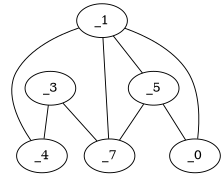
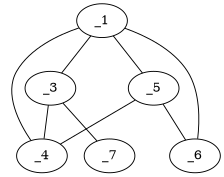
edge "_1" -- "_7": now "_1" -- "_3"
edge "_5" -- "_7": now "_5" -- "_4"
node "_0": label "_0" -> "_6"
